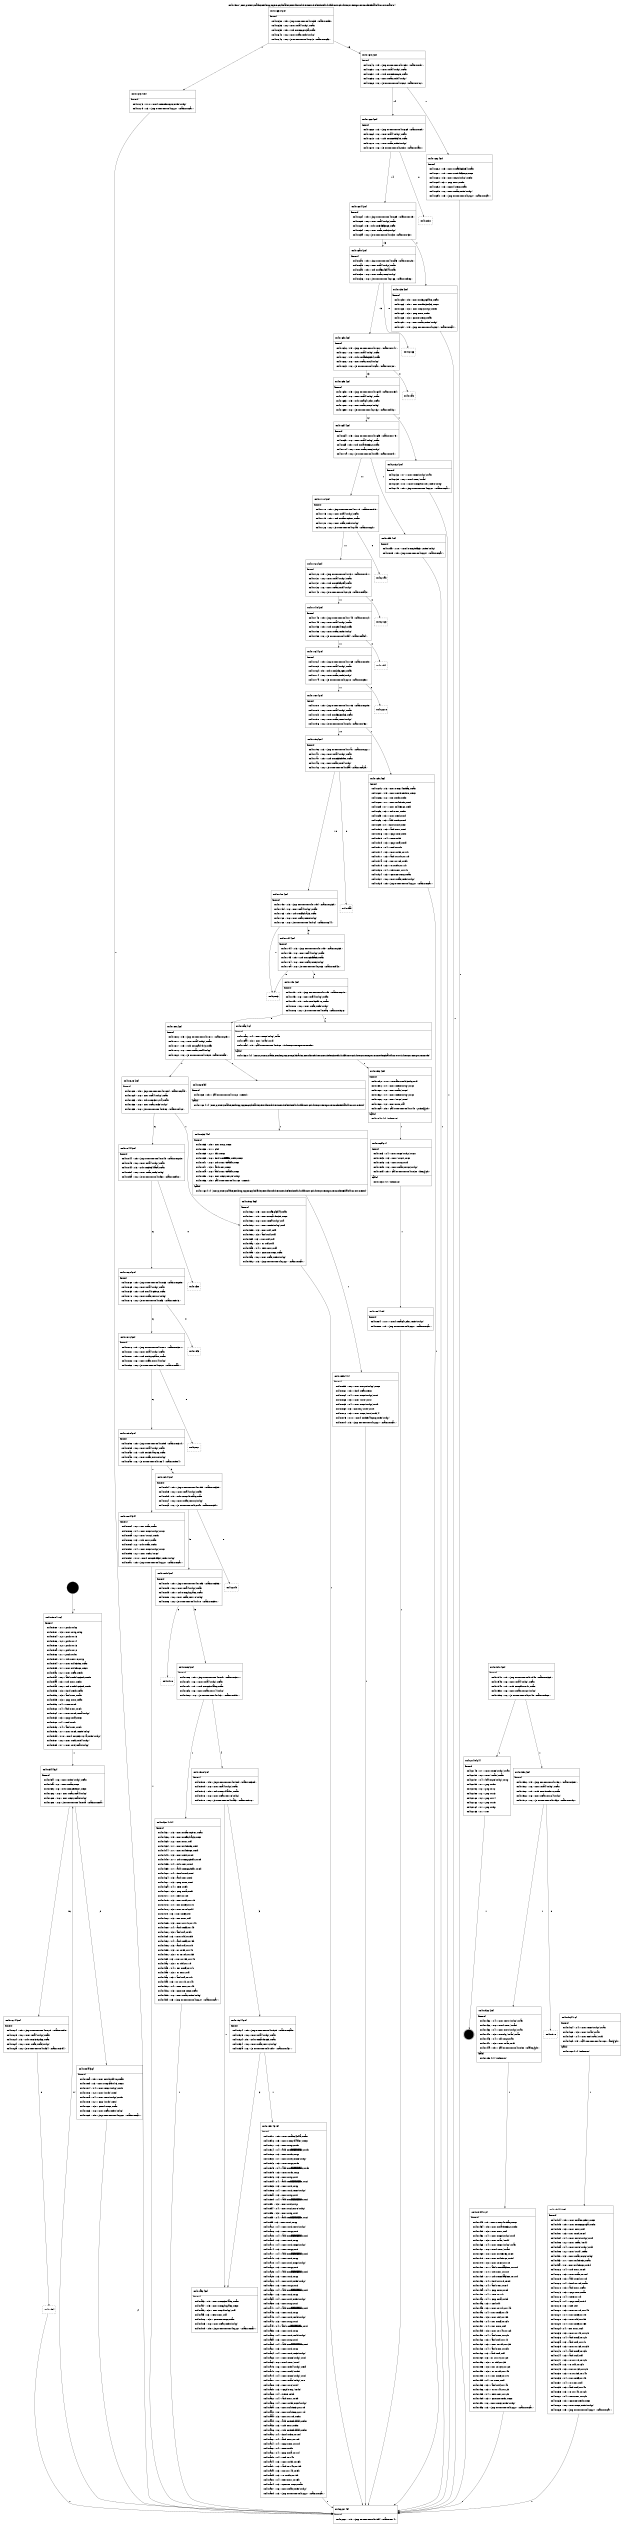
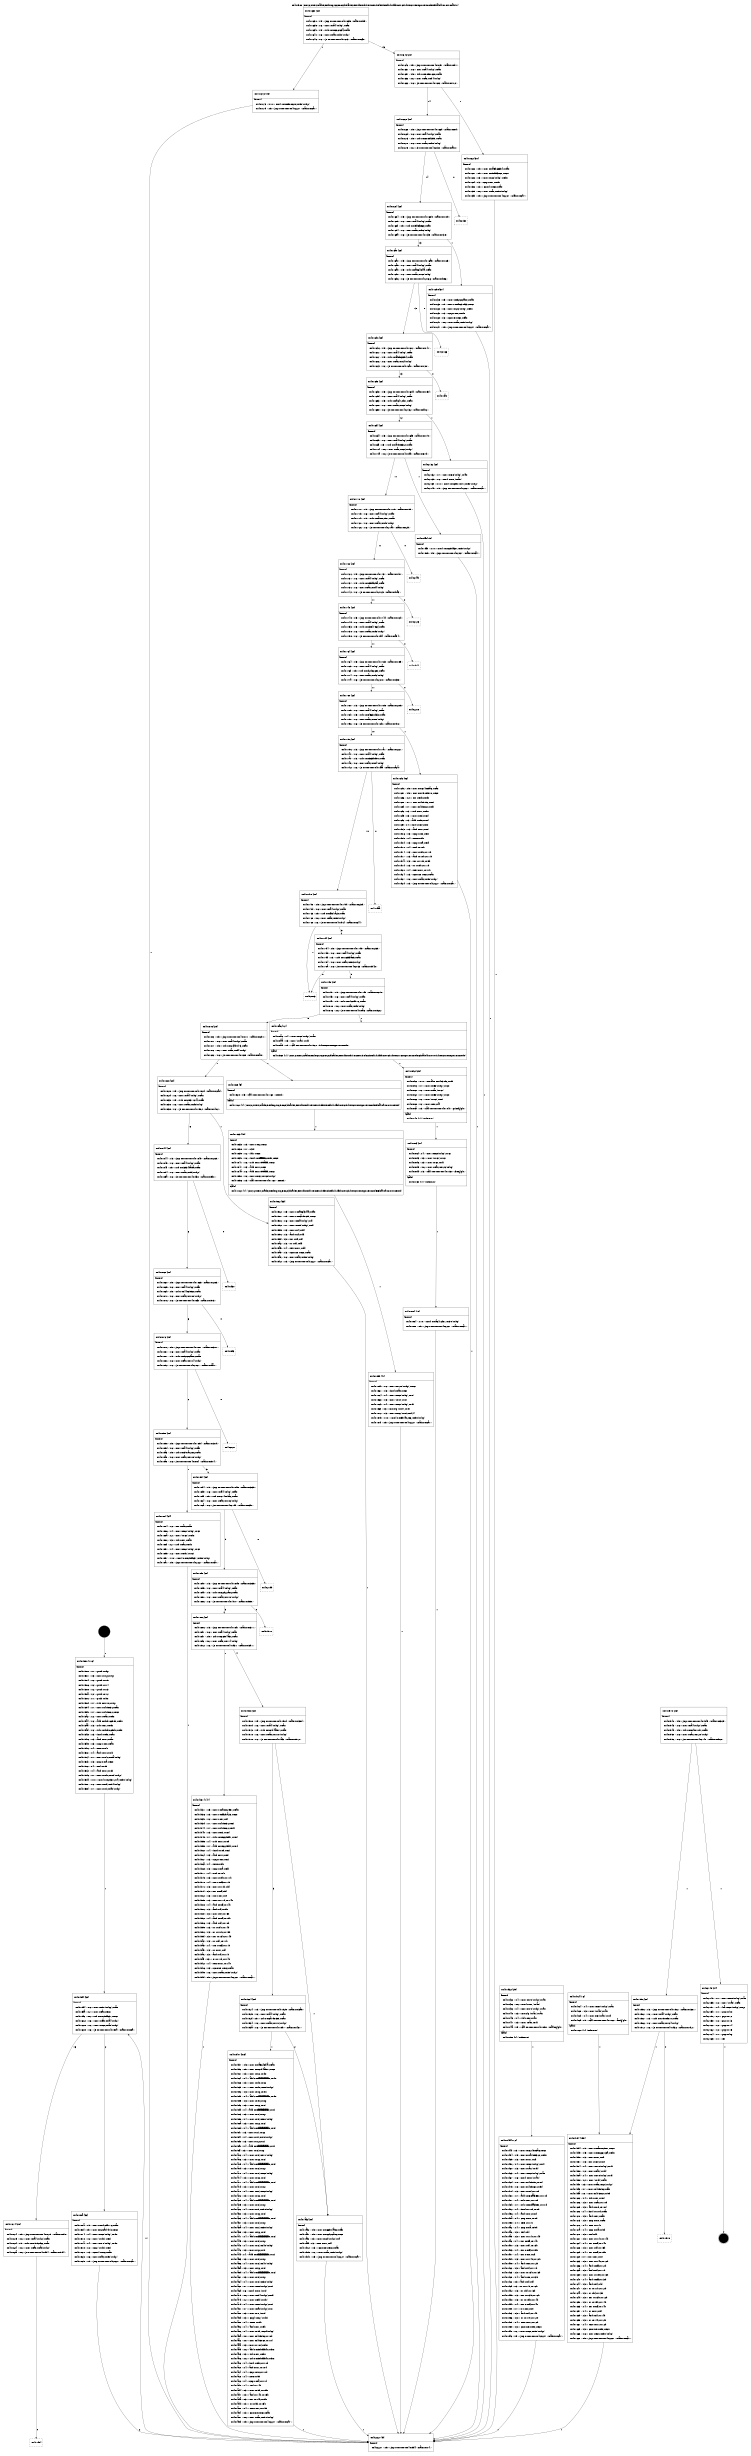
edge "0x40195c [28]" -> "0x401d32 [29]": now "0x40195c [28]" -> "0x401bd4 [159]"
edge "0x401f54" -> "0x402227 [5]": now "0x401af2 [30]" -> "0x402227 [5]"
